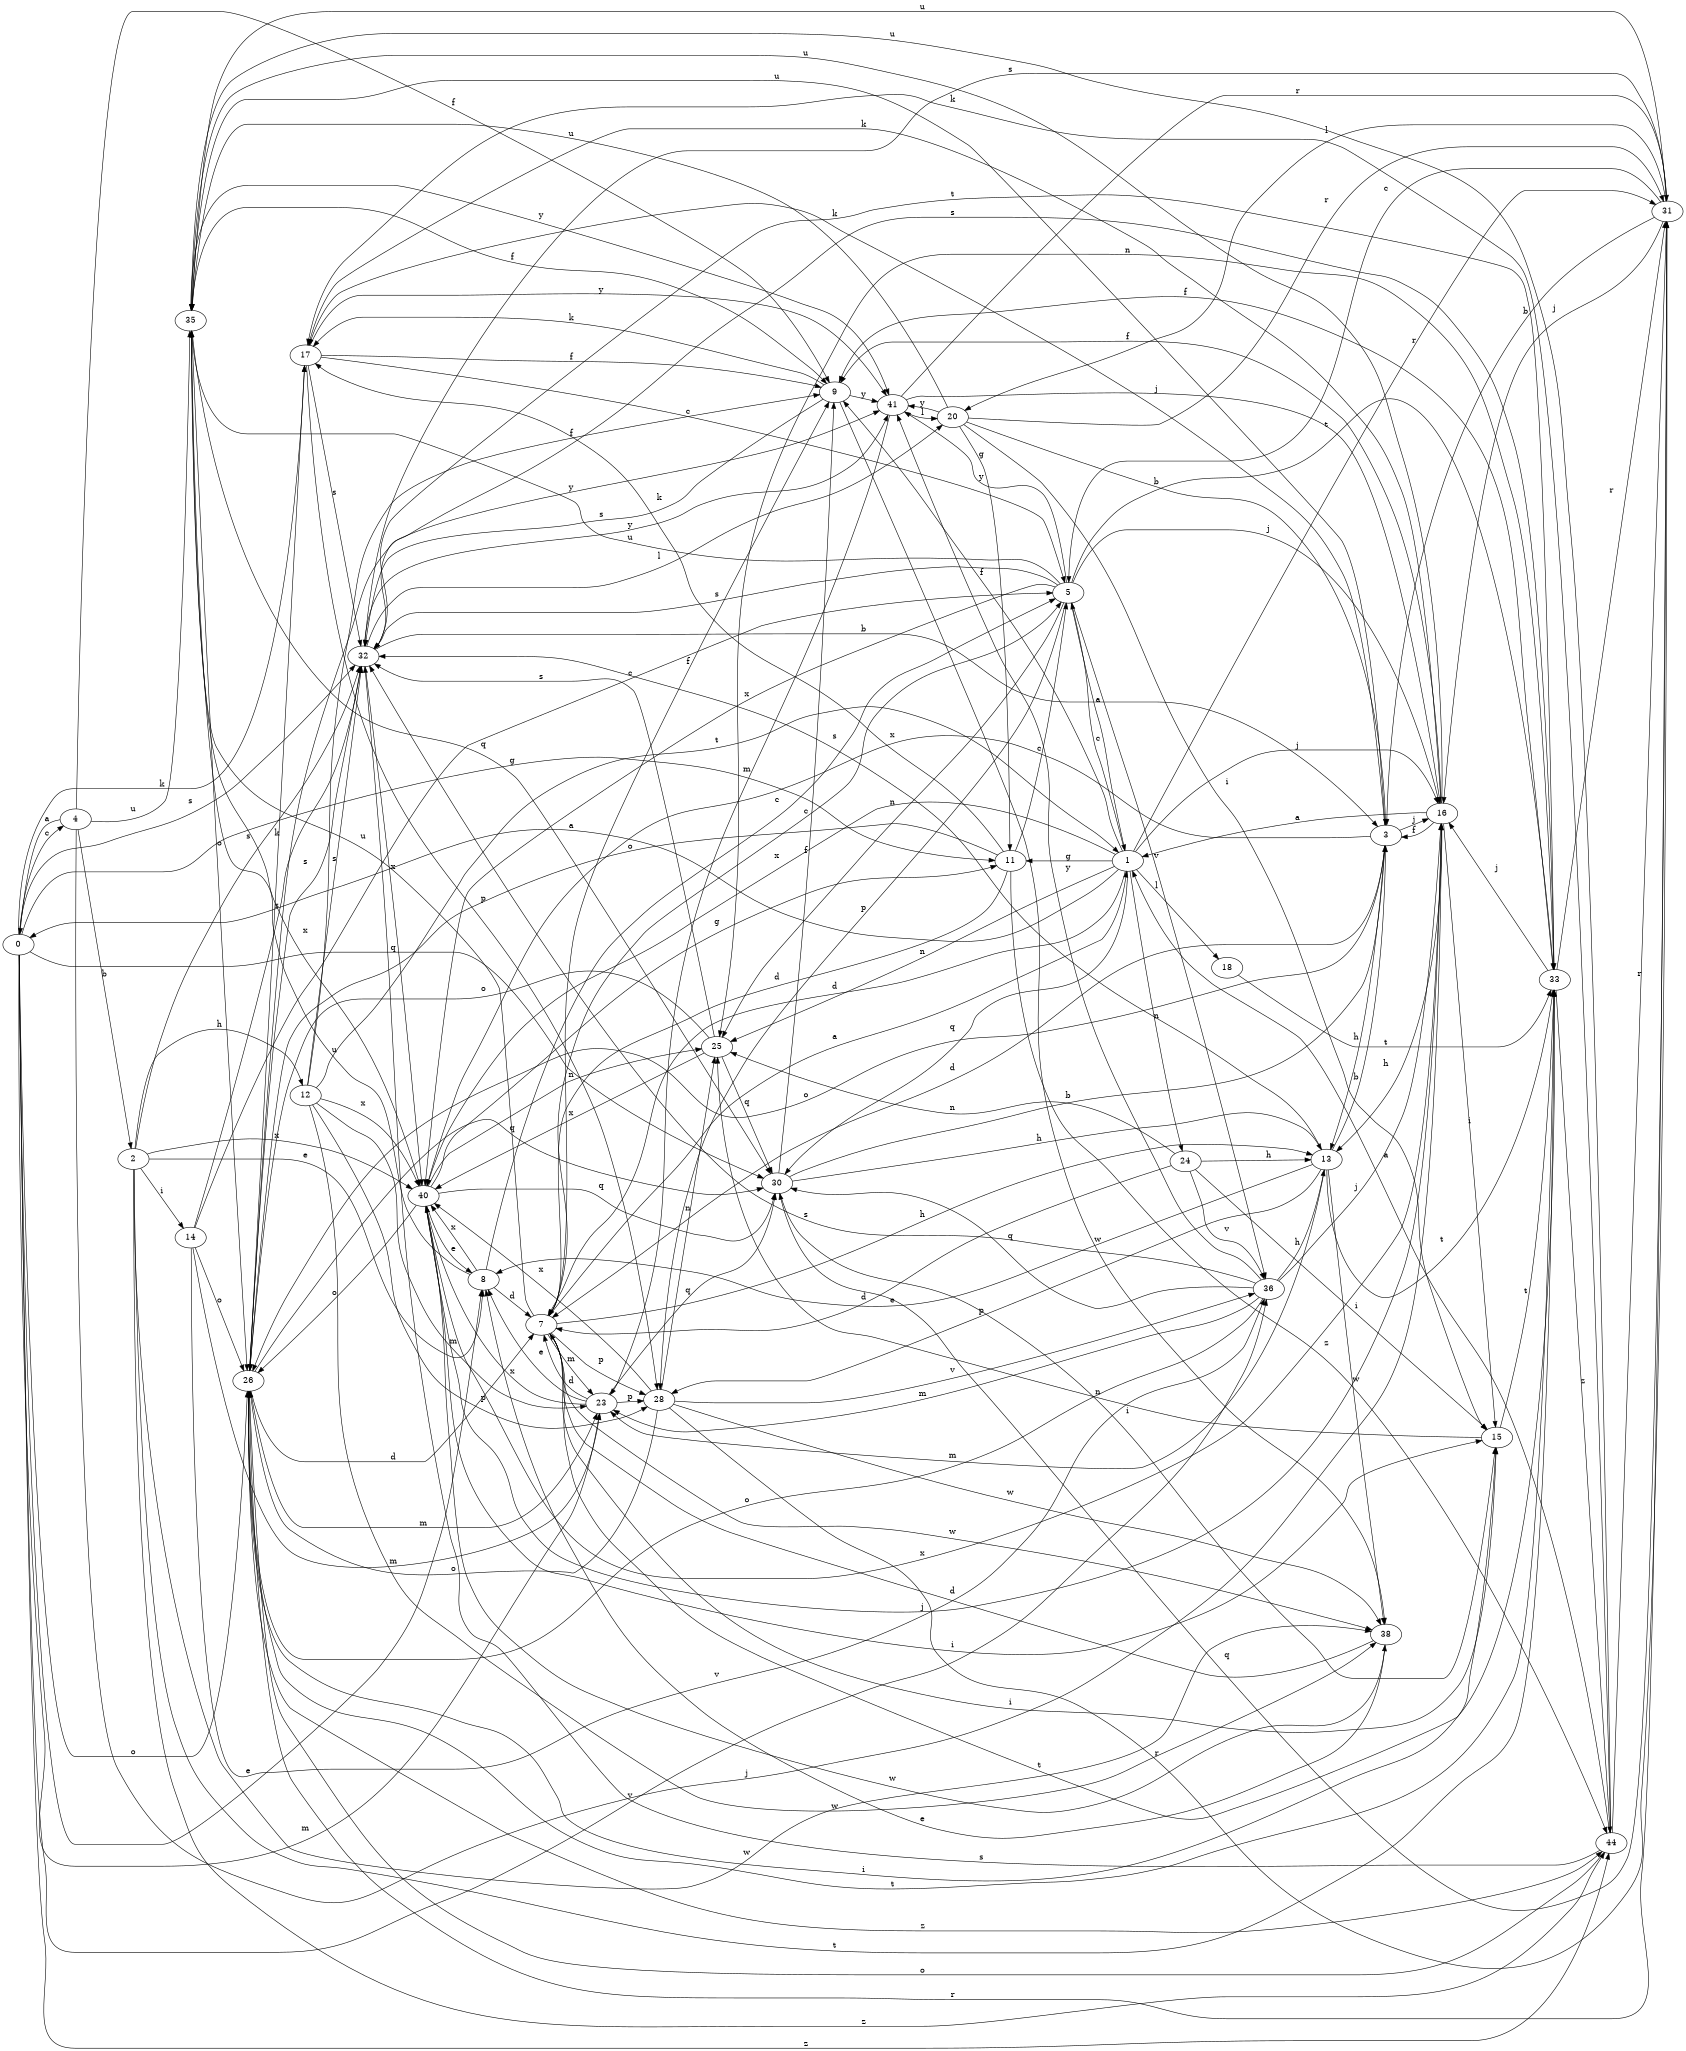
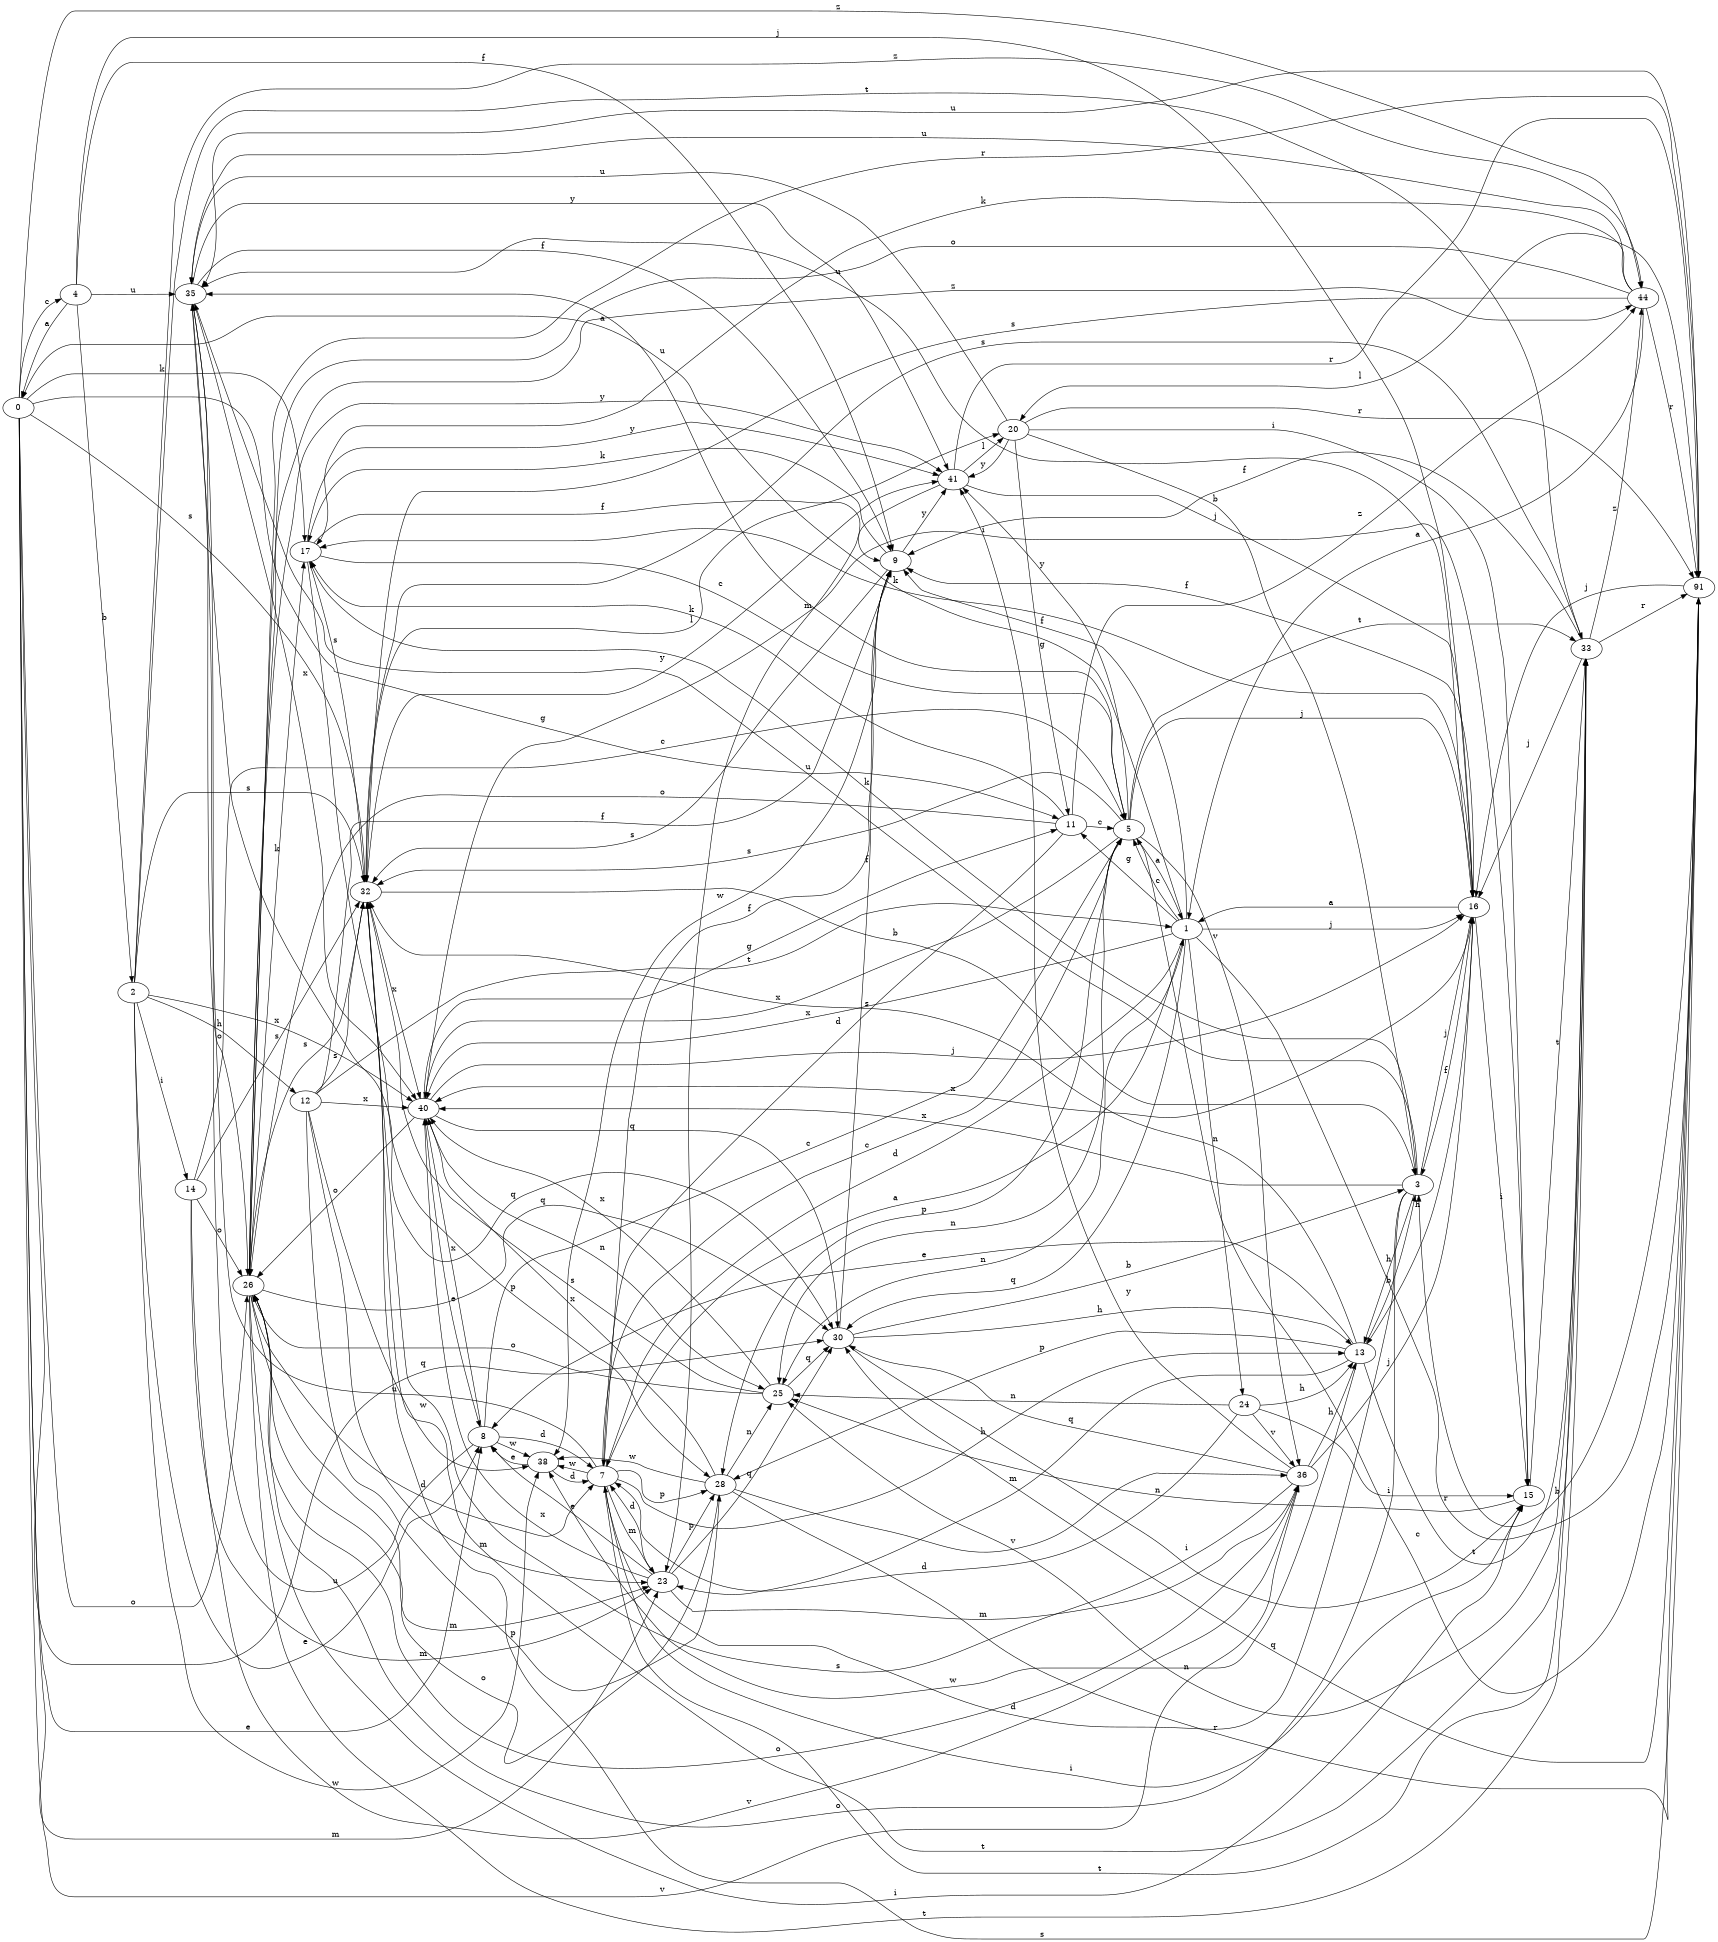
node "31": label "31" -> "91"
node "18": removed
edge "36" -> "23": reversed
edge "40" -> "38": now "8" -> "38"
